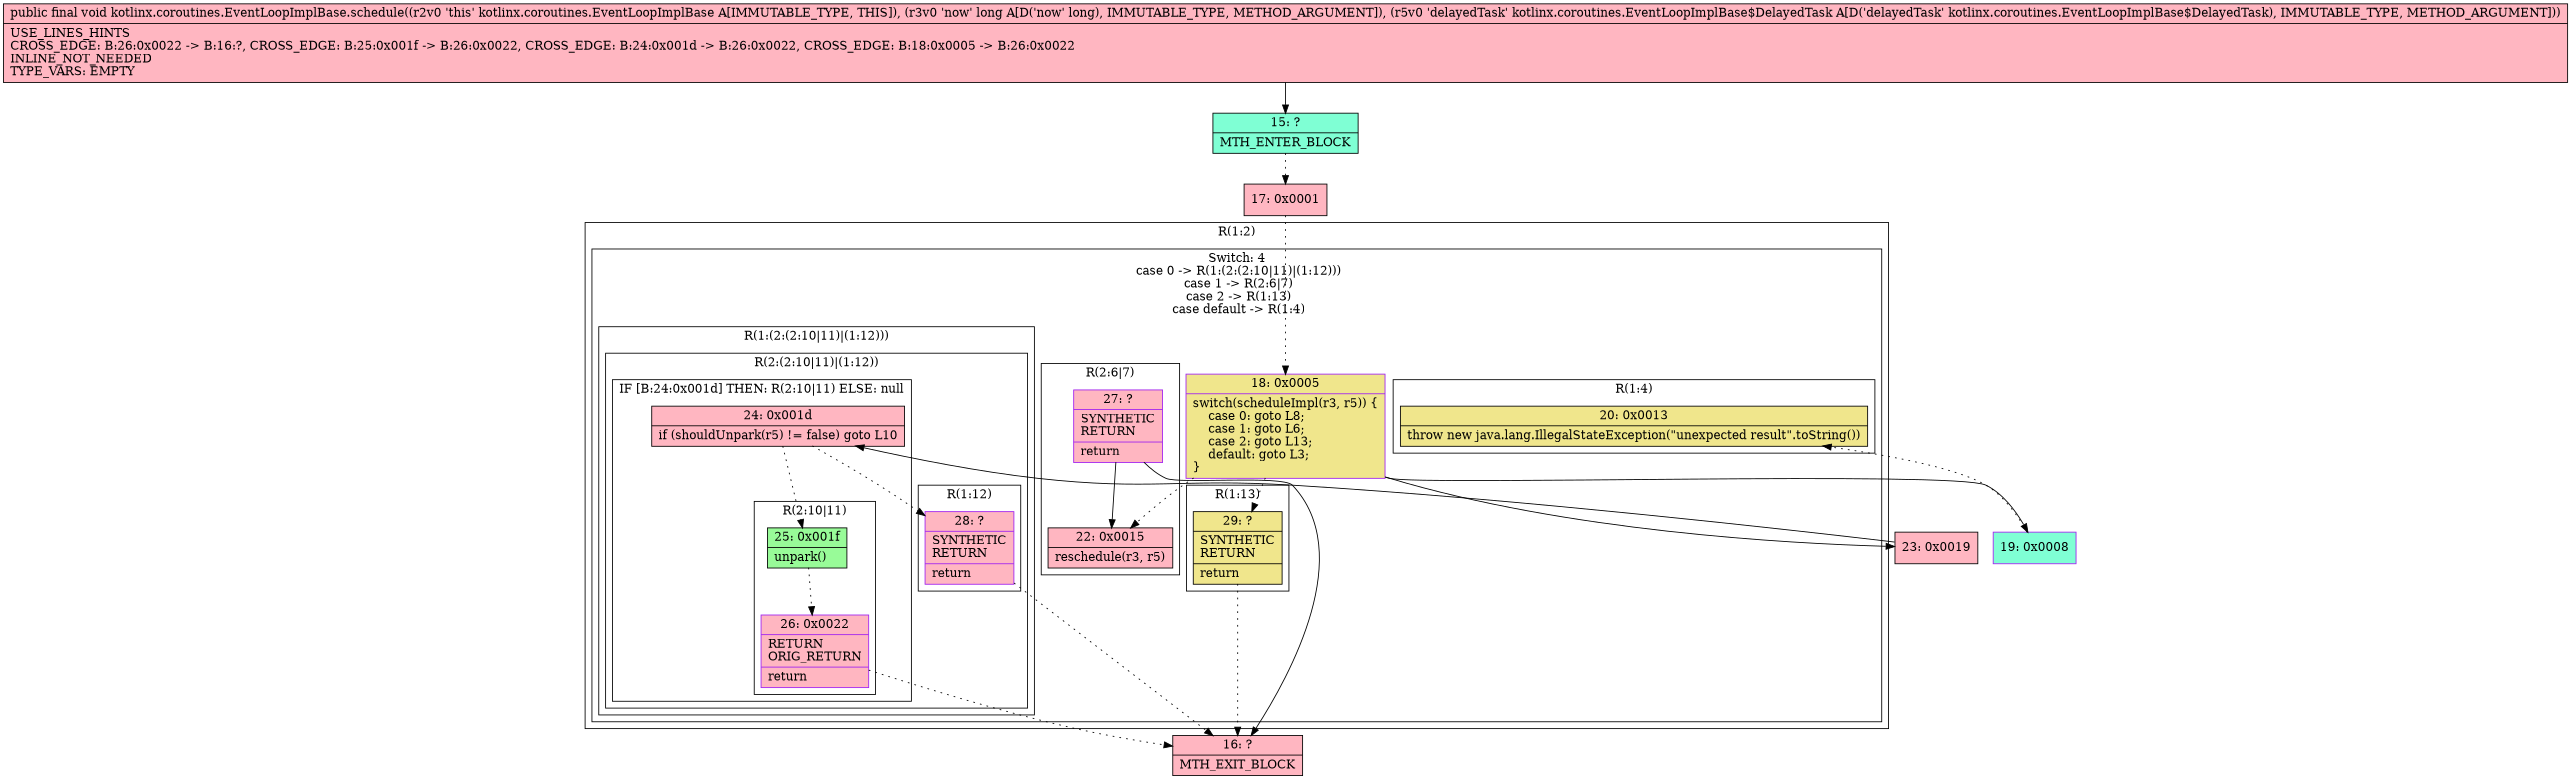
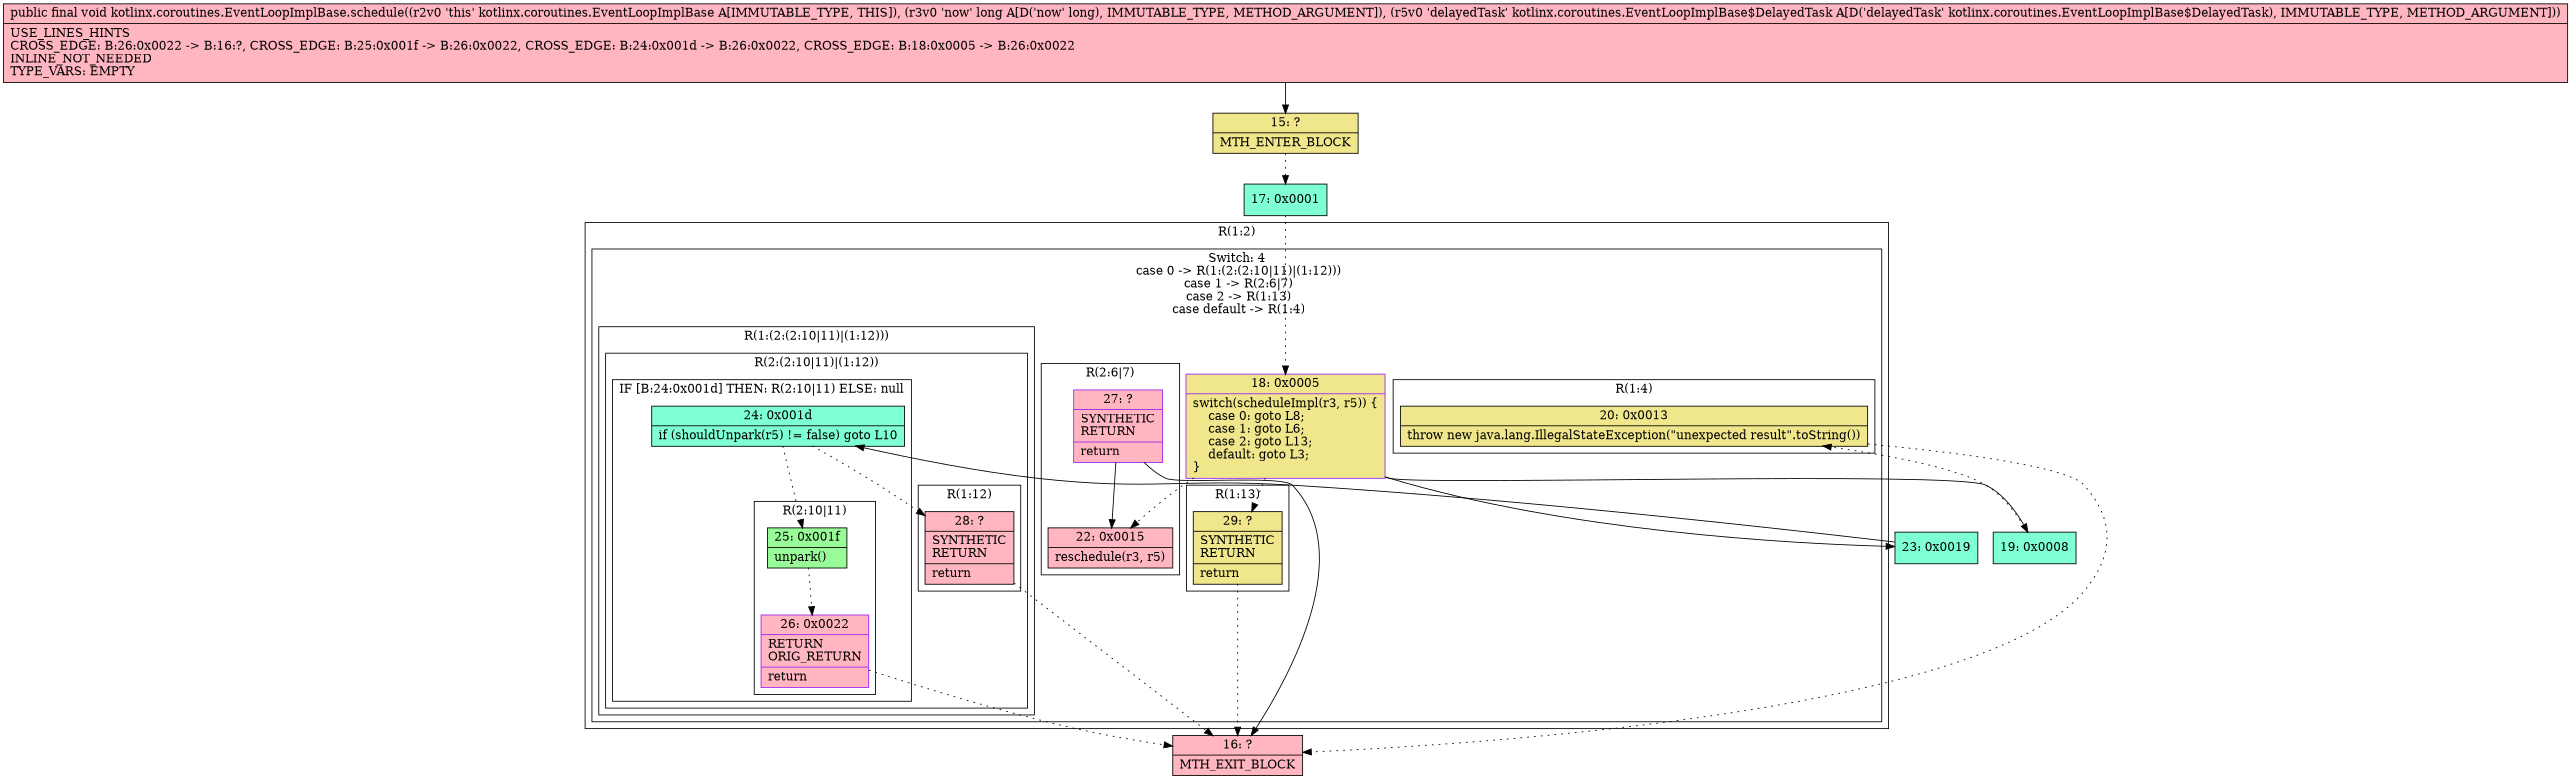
node "15: ?": fillcolor aquamarine -> khaki
node "17: 0x0001": fillcolor lightpink -> aquamarine
node "24: 0x001d": fillcolor lightpink -> aquamarine
node "28: ?": color purple -> black
node "23: 0x0019": fillcolor lightpink -> aquamarine
node "19: 0x0008": color purple -> black
edge "20: 0x0013" -> "16: ?": added
